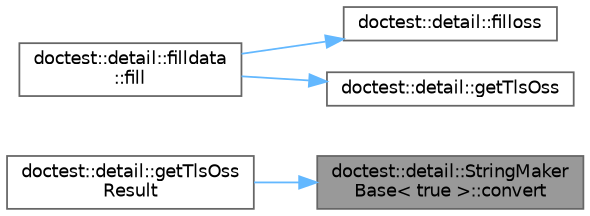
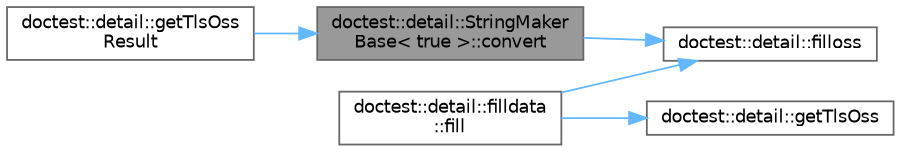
edge "doctest::detail::StringMaker Base< true >::convert" -> "doctest::detail::filloss": added
